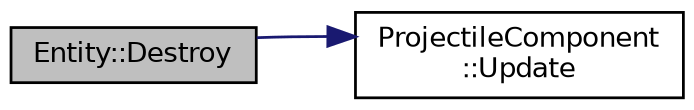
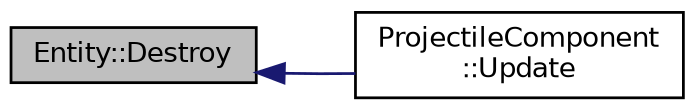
edge "Entity::Destroy" -> "ProjectileComponent ::Update": reversed
